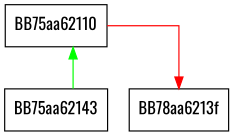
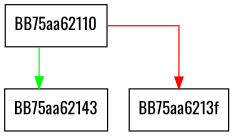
edge "BB75aa62143" -> "BB75aa62110": reversed
node "BB78aa6213f": label "BB78aa6213f" -> "BB75aa6213f"
